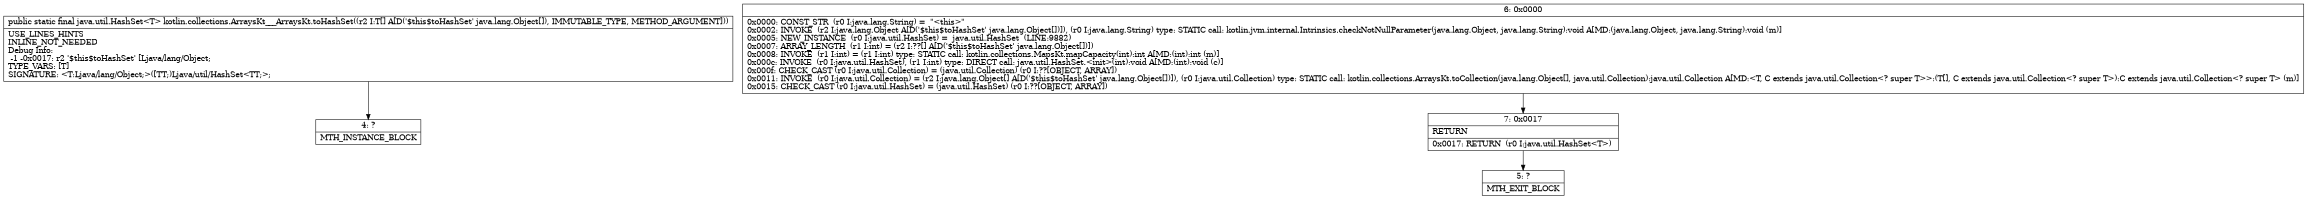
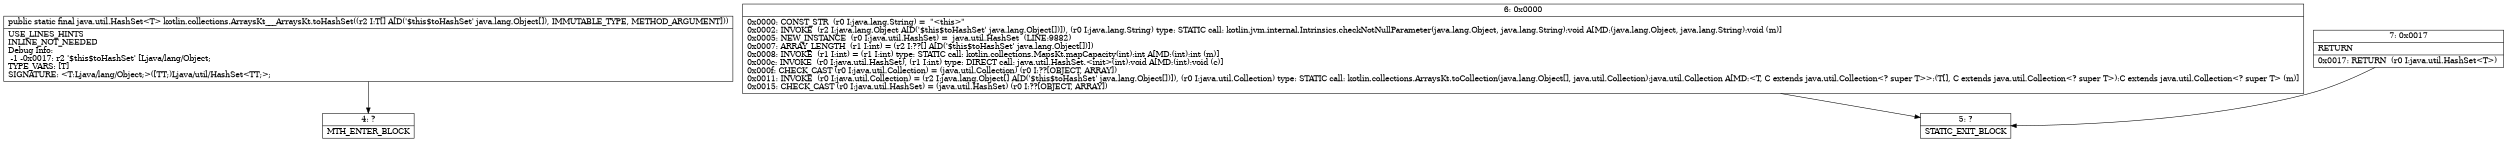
edge "6: 0x0000" -> "7: 0x0017": now "6: 0x0000" -> "5: ?"
node "4: ?": text "MTH_INSTANCE_BLOCK" -> "MTH_ENTER_BLOCK"
node "5: ?": text "MTH_EXIT_BLOCK" -> "STATIC_EXIT_BLOCK"
